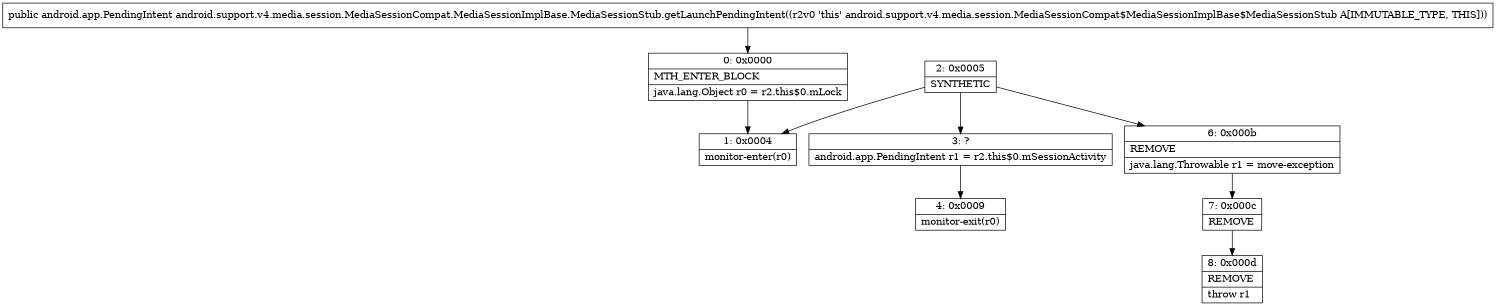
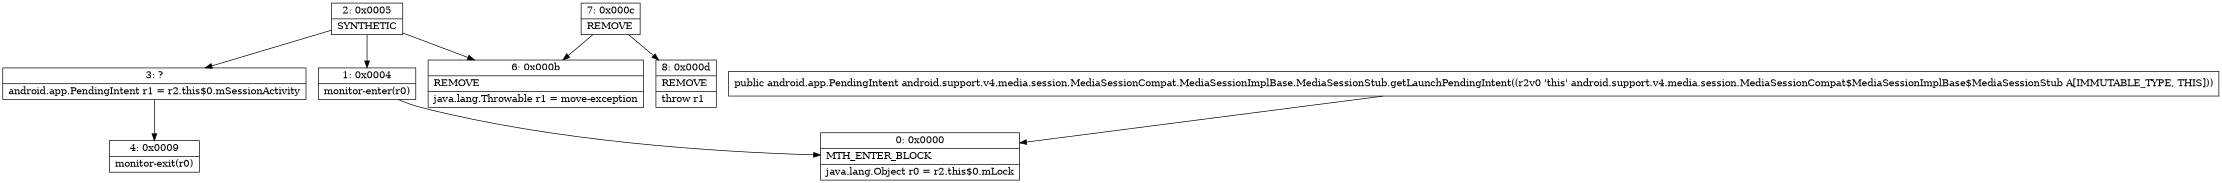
edge "0: 0x0000" -> "1: 0x0004": reversed
edge "6: 0x000b" -> "7: 0x000c": reversed
